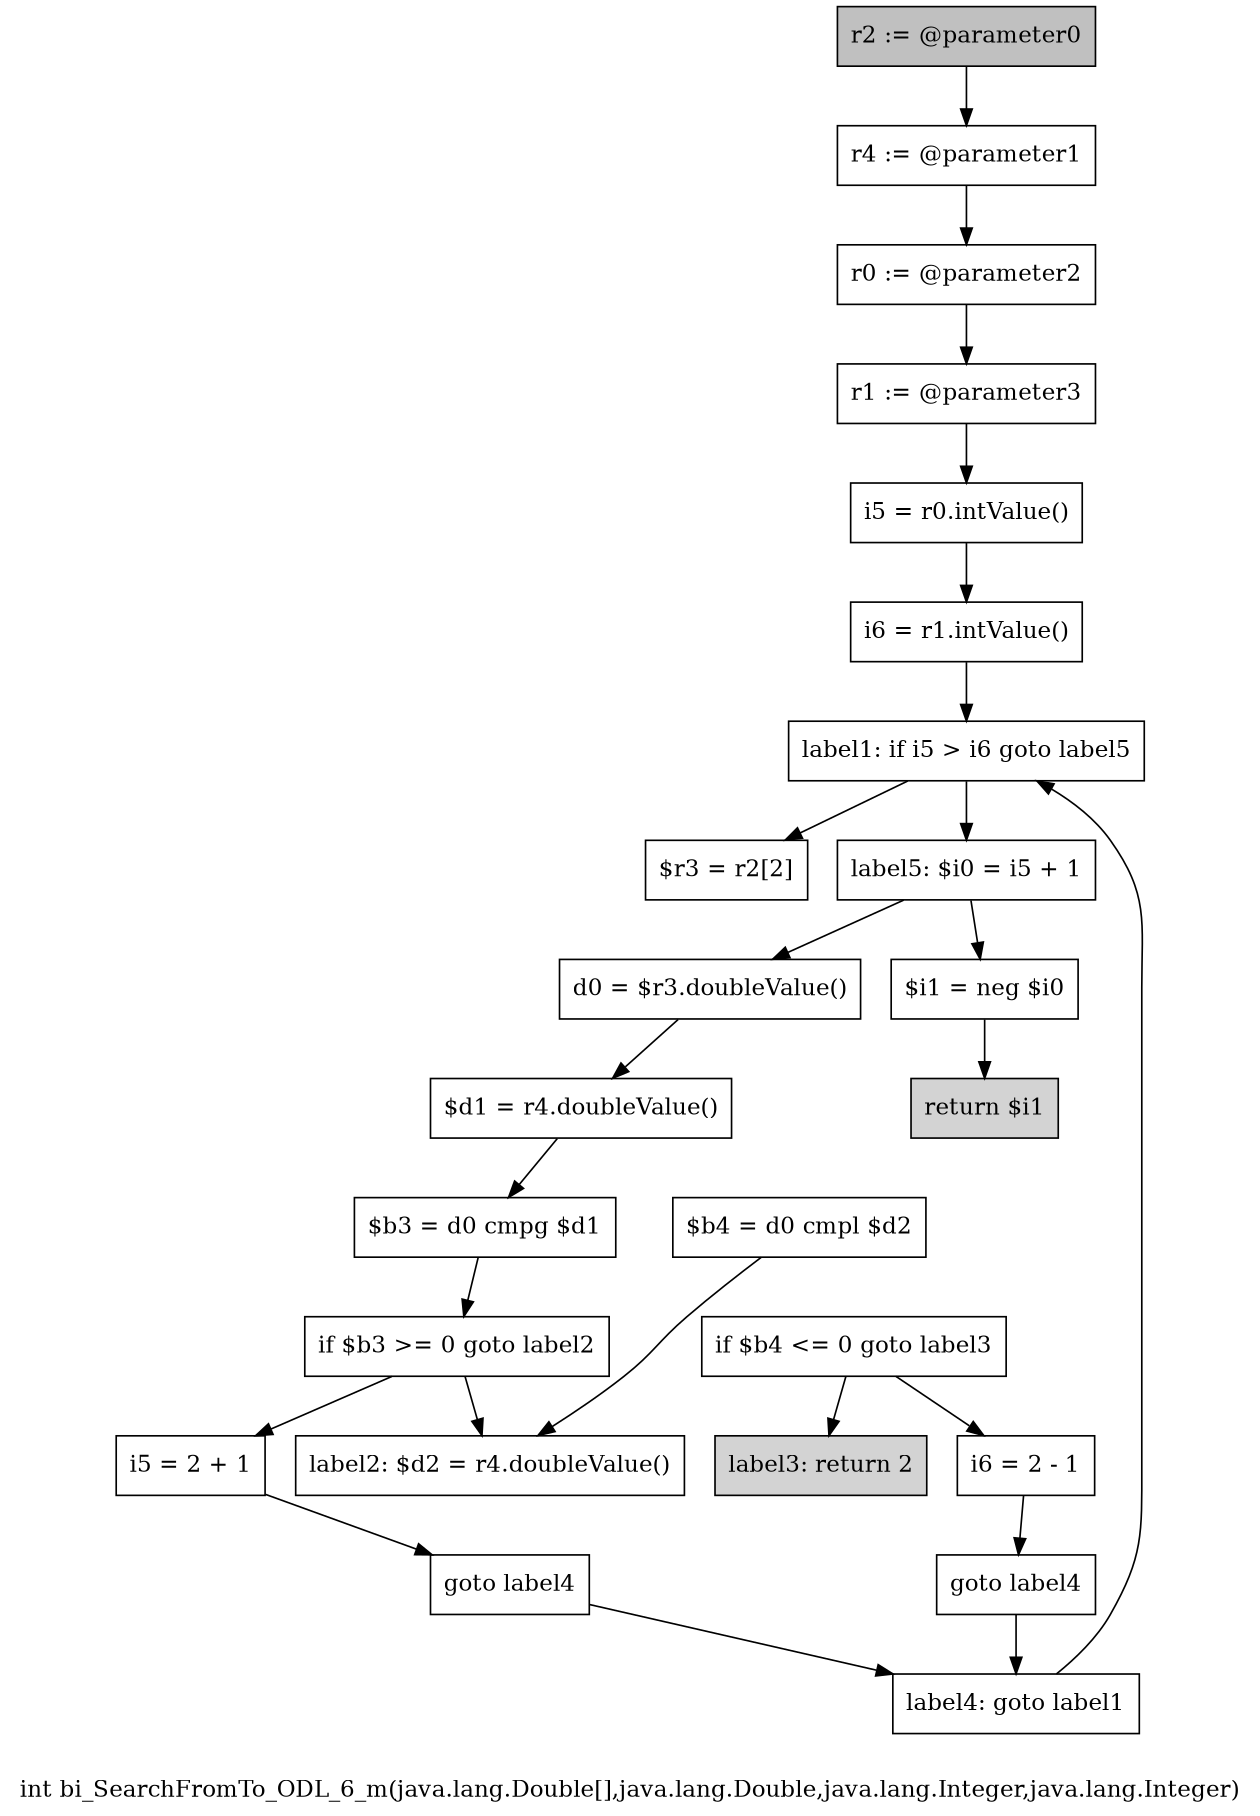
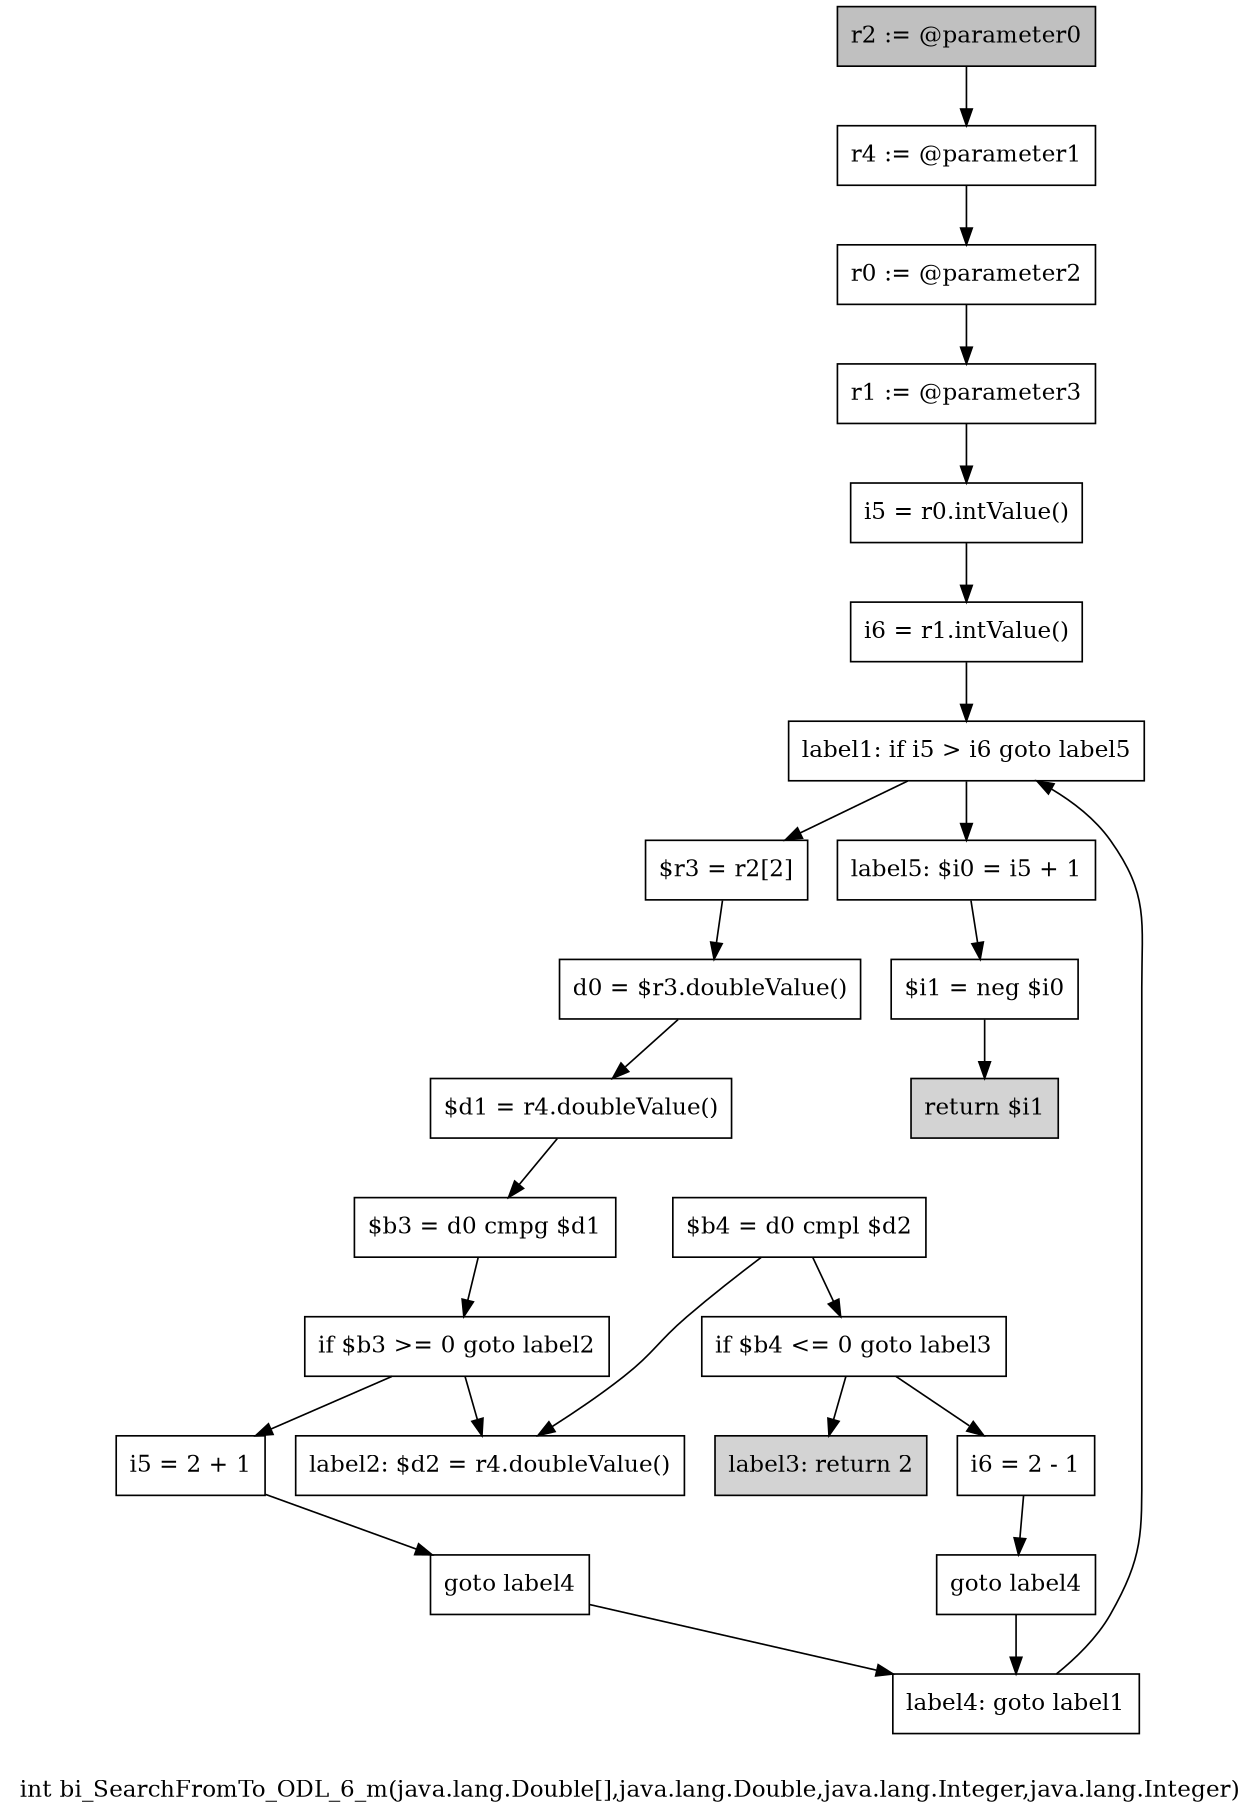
edge "label5: $i0 = i5 + 1" -> "d0 = $r3.doubleValue()": now "$r3 = r2[2]" -> "d0 = $r3.doubleValue()"
edge "$b4 = d0 cmpl $d2" -> "if $b4 <= 0 goto label3": added
